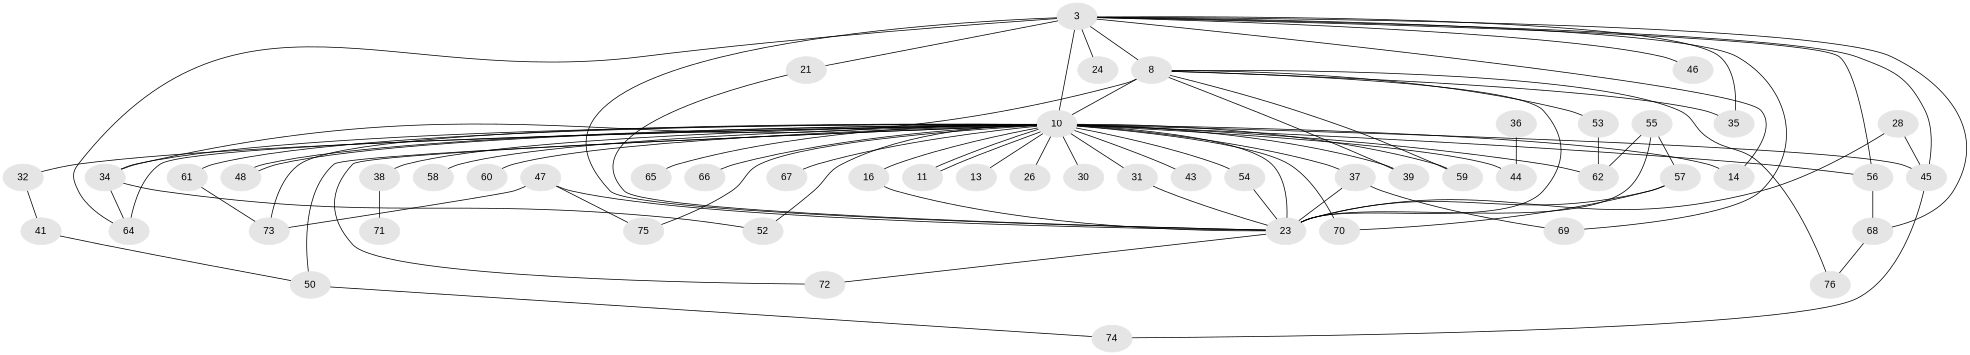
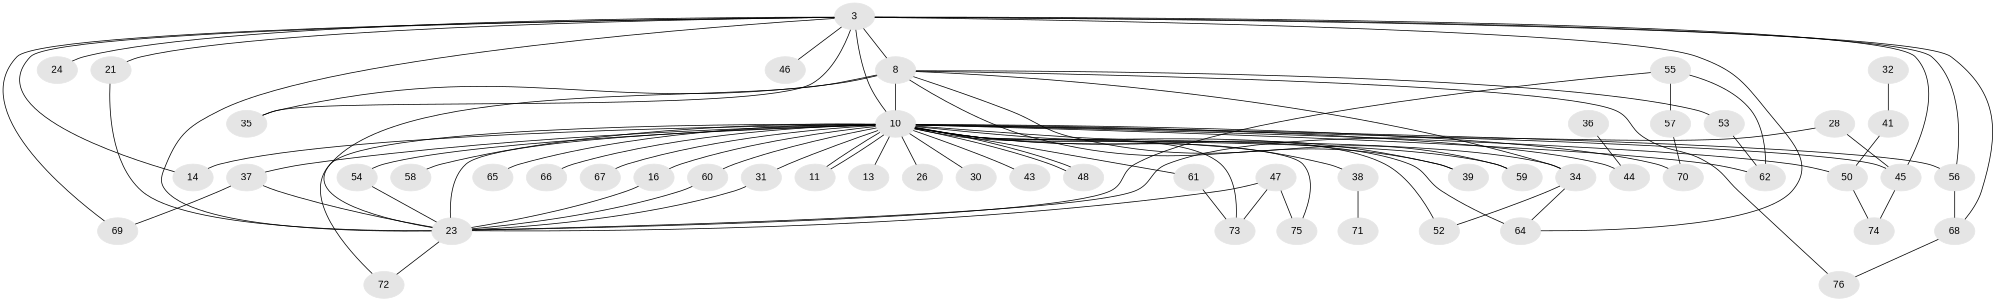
edge "10" -- "32": removed
edge "57" -- "23": now "60" -- "23"
